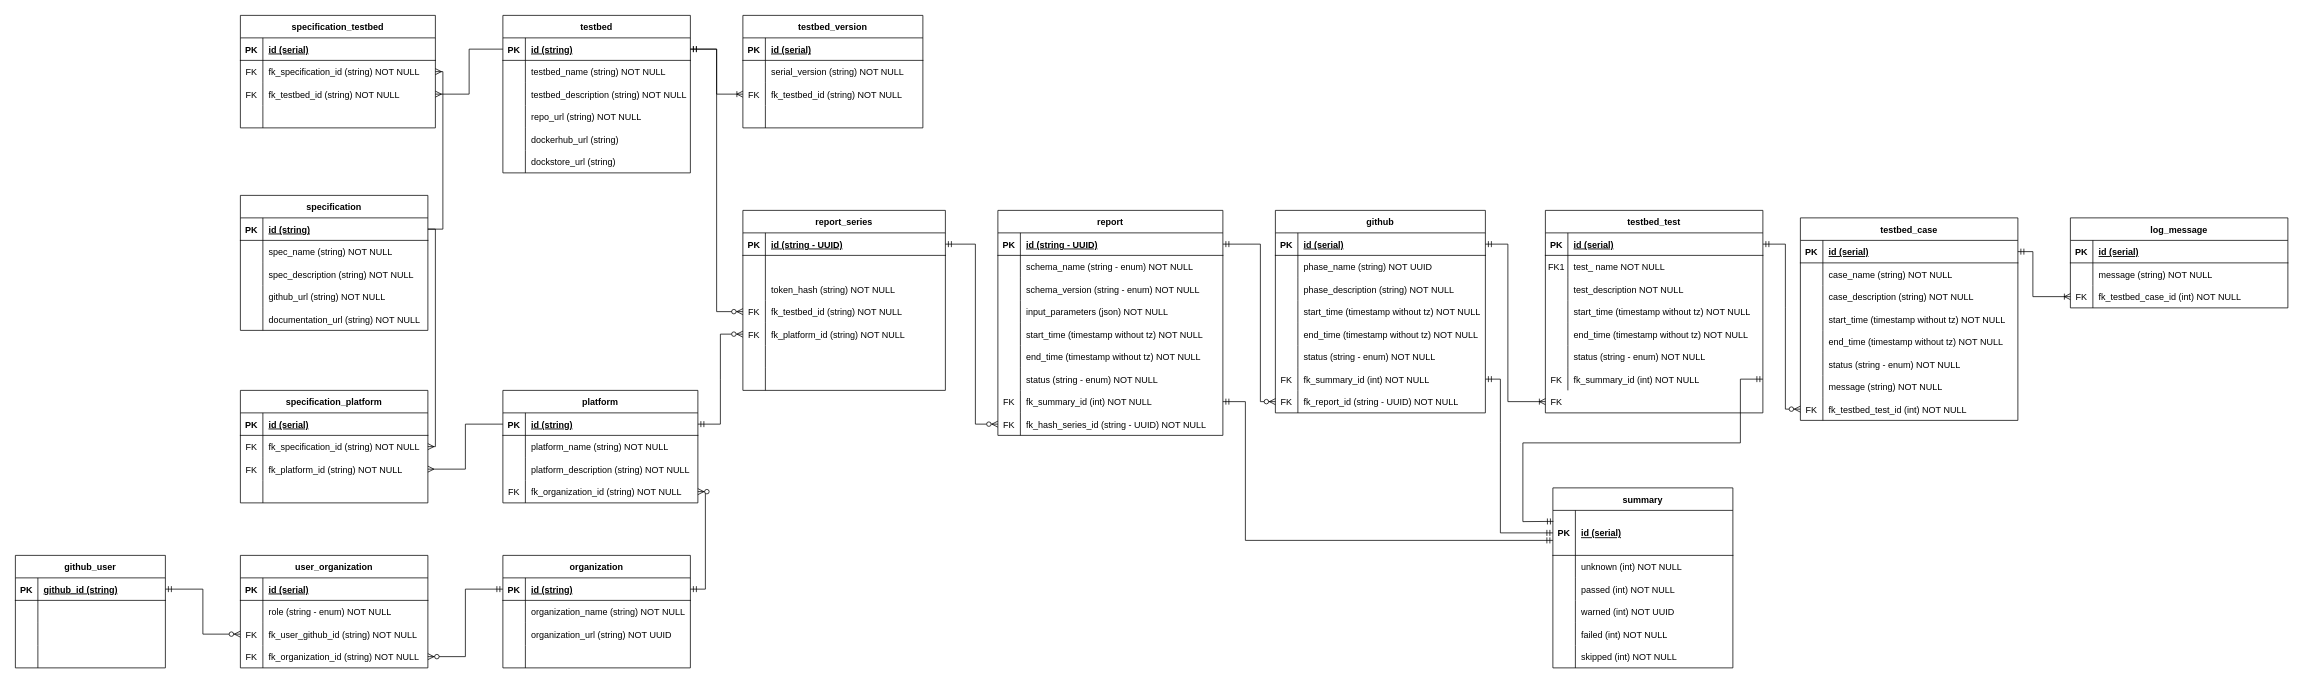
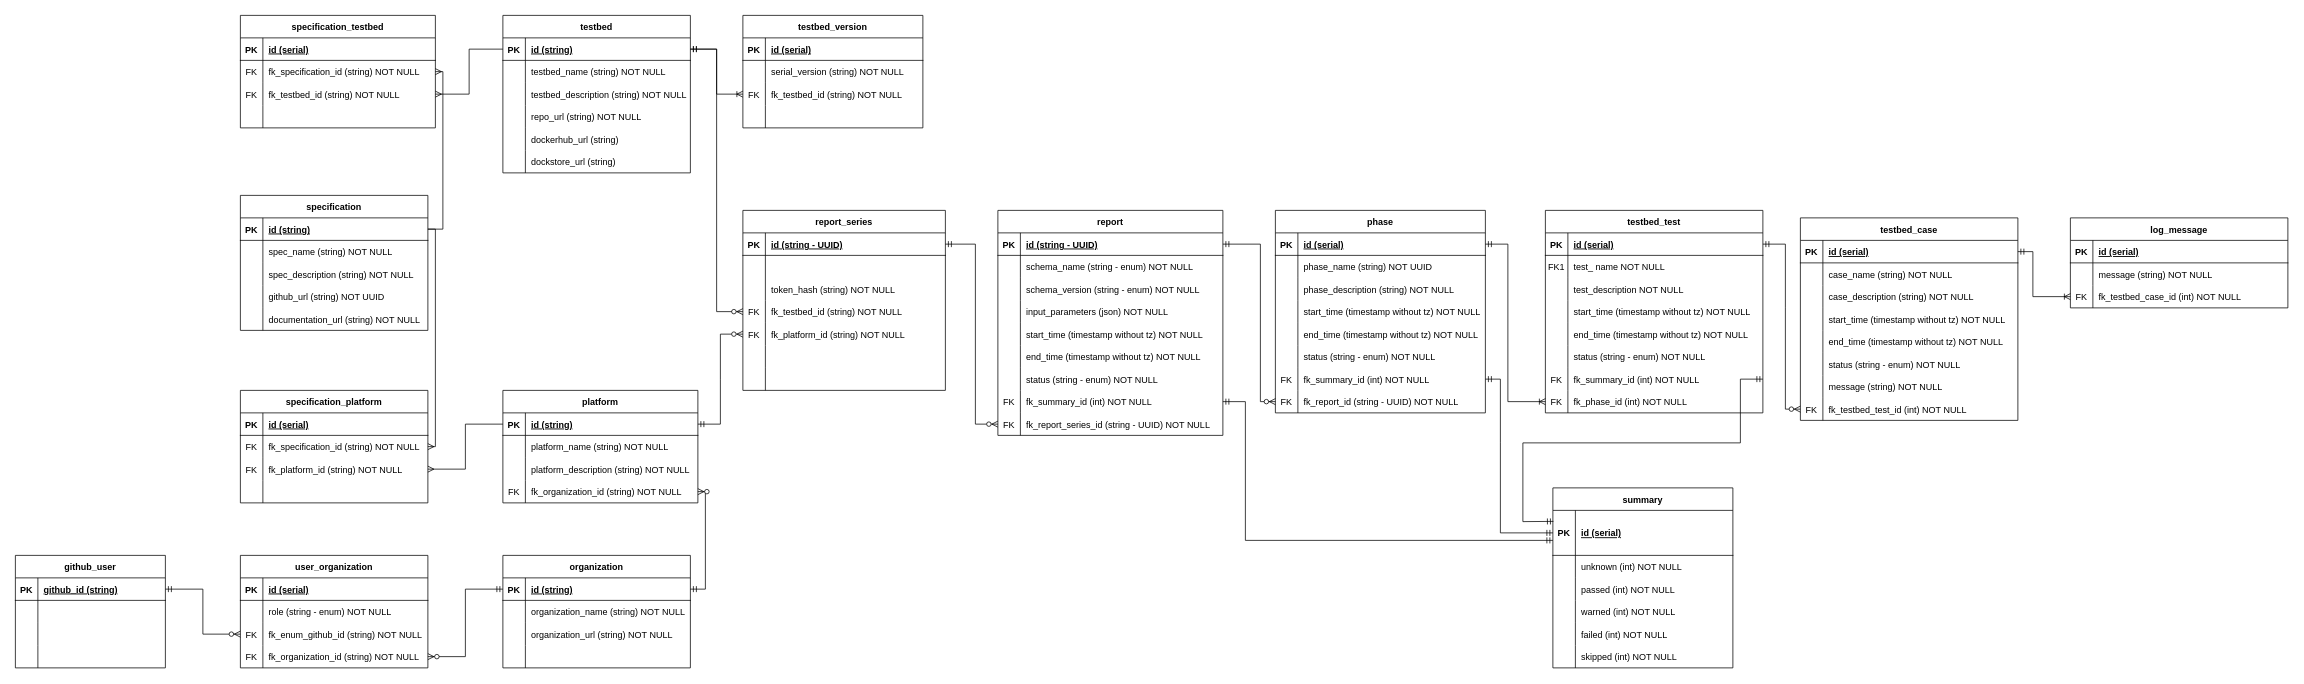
node "github": label "github" -> "phase"
node "github_url (string) NOT NULL": label "github_url (string) NOT NULL" -> "github_url (string) NOT UUID"
node "fk_phase_id (int) NOT NULL": added
node "fk_hash_series_id (string - UUID) NOT NULL": label "fk_hash_series_id (string - UUID) NOT NULL" -> "fk_report_series_id (string - UUID) NOT NULL"
node "warned (int) NOT UUID": label "warned (int) NOT UUID" -> "warned (int) NOT NULL"
node "fk_user_github_id (string) NOT NULL": label "fk_user_github_id (string) NOT NULL" -> "fk_enum_github_id (string) NOT NULL"
node "organization_url (string) NOT UUID": label "organization_url (string) NOT UUID" -> "organization_url (string) NOT NULL"
